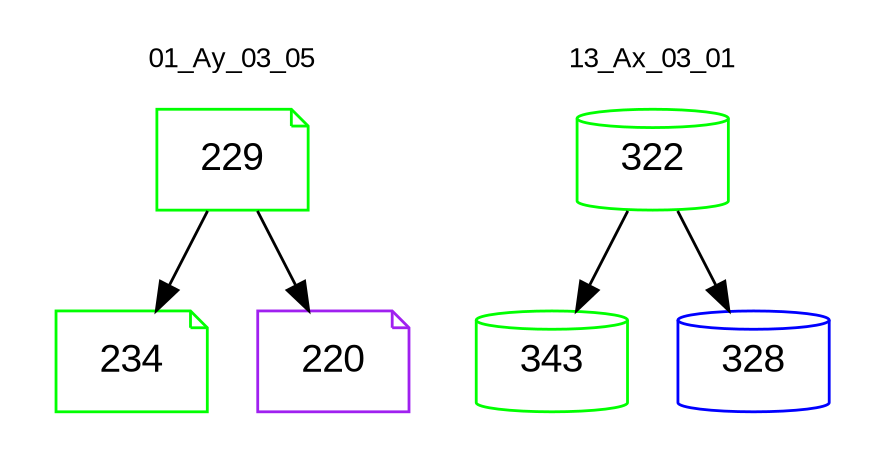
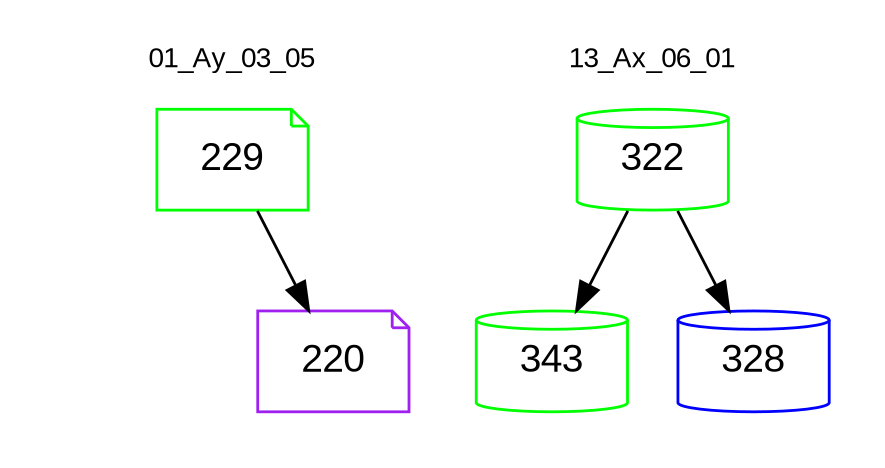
cluster "13_Ax_03_01": label "13_Ax_03_01" -> "13_Ax_06_01"
node "234": removed
